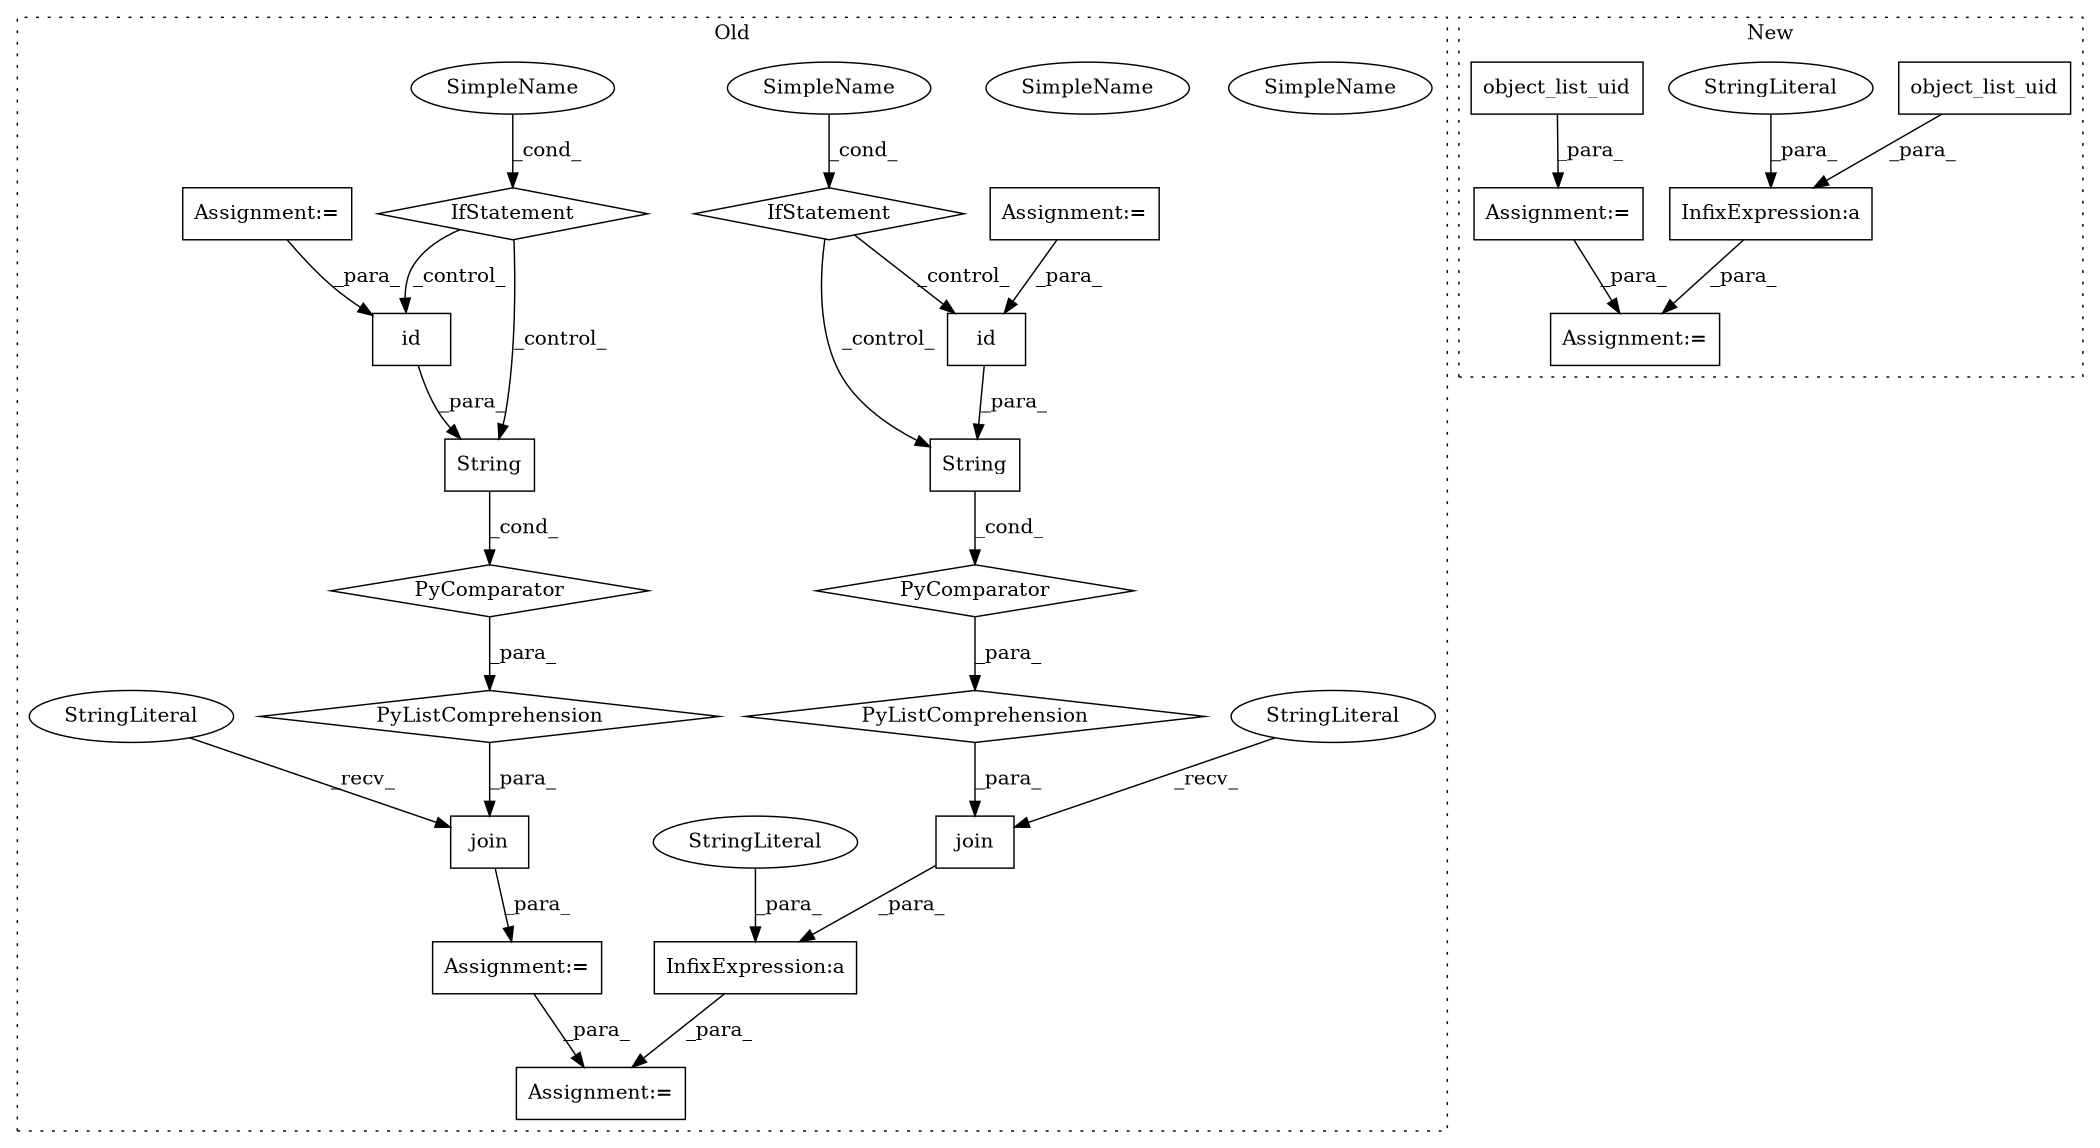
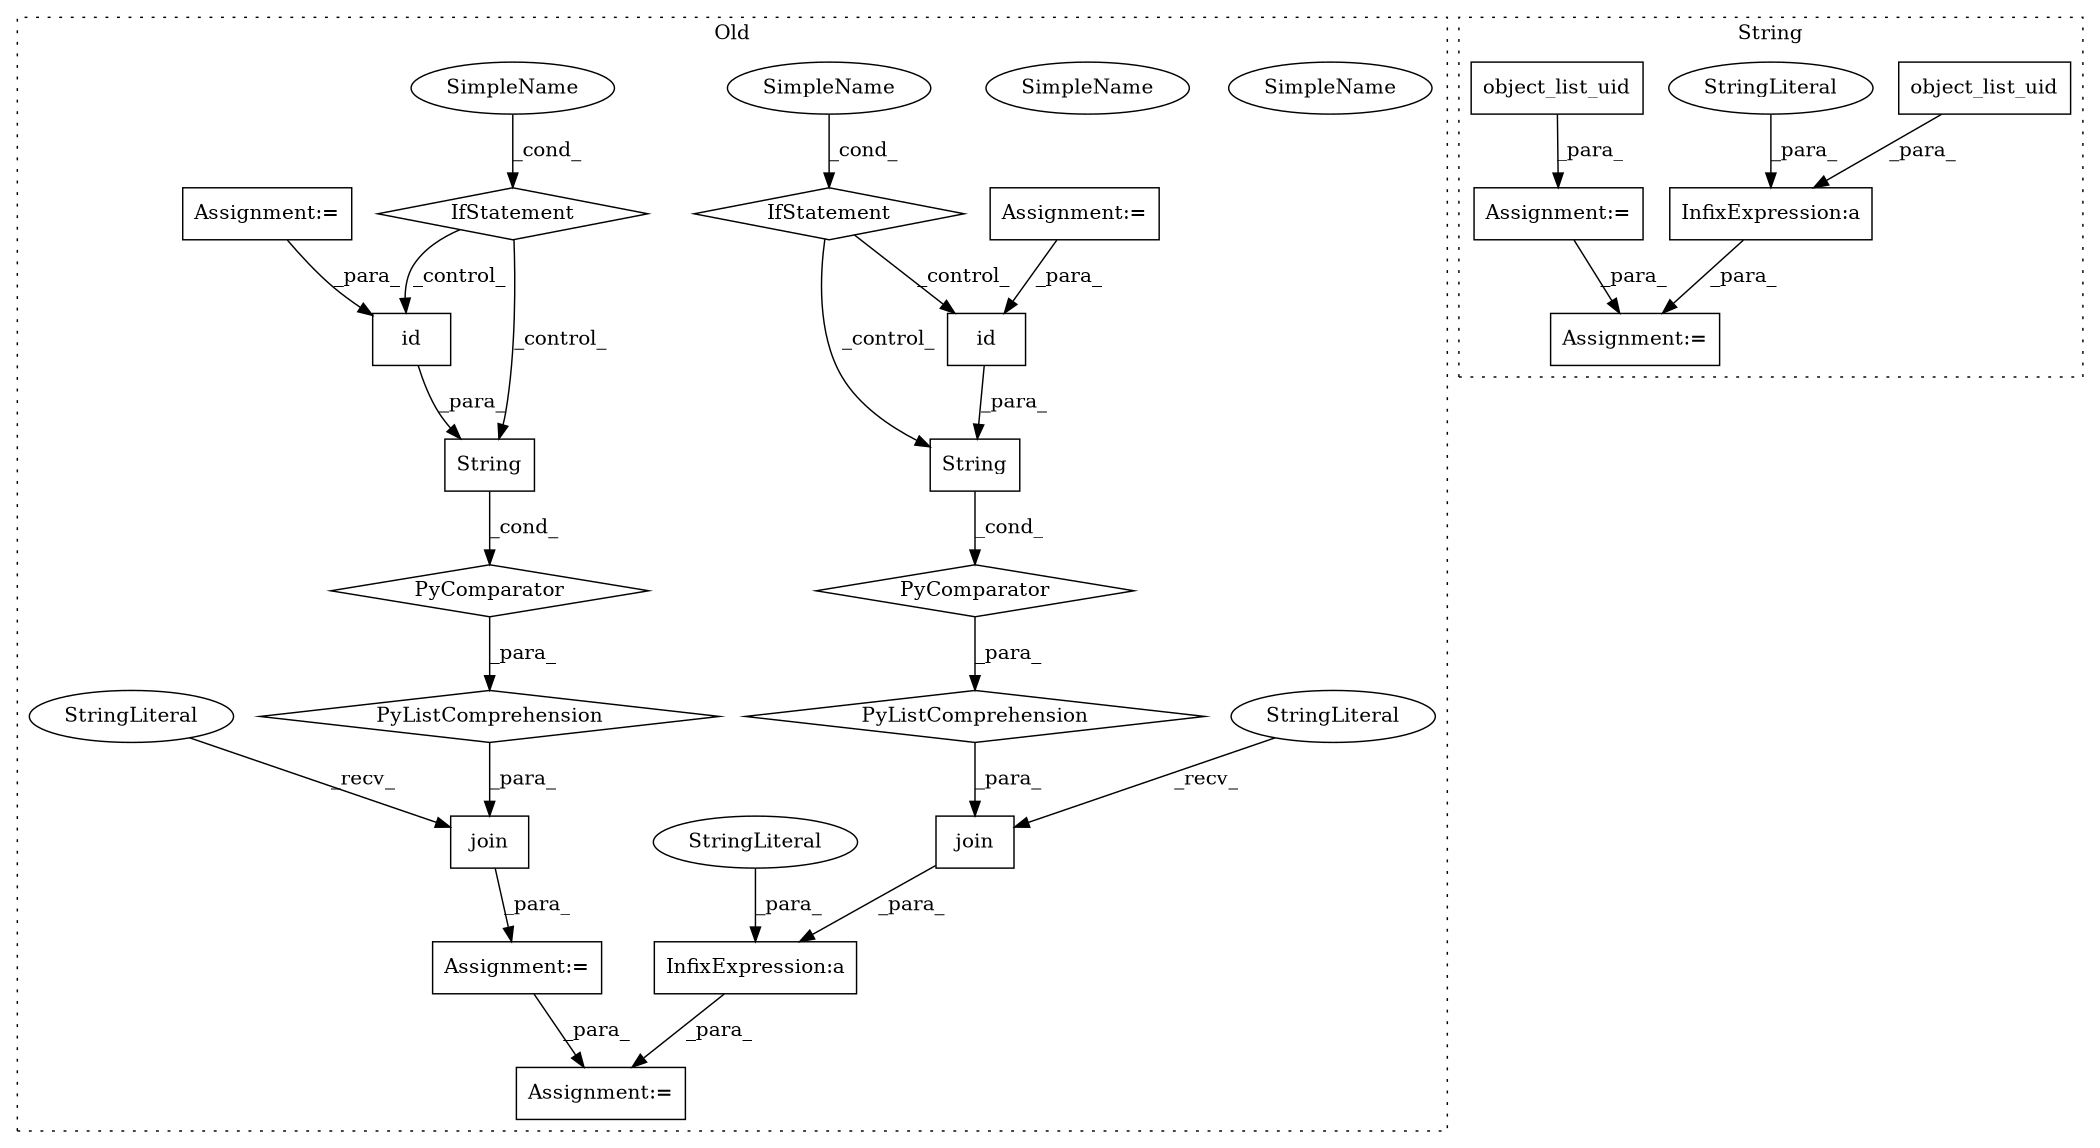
cluster "New": label "New" -> "String"
